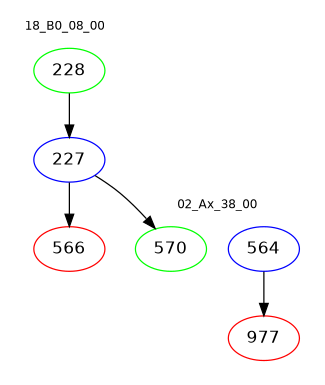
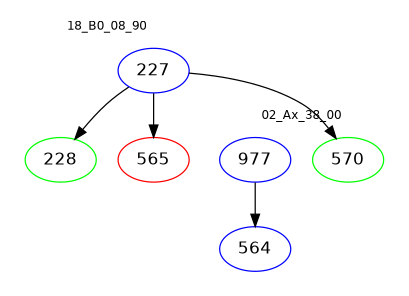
cluster "18_B0_08_00": label "18_B0_08_00" -> "18_B0_08_90"
edge "228" -> "227": reversed
node "566": label "566" -> "565"
edge "564" -> "977": reversed
node "977": color red -> blue
